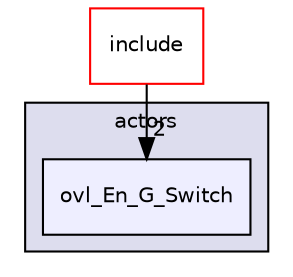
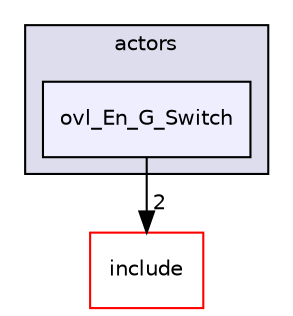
edge "include" -> "ovl_En_G_Switch": reversed
